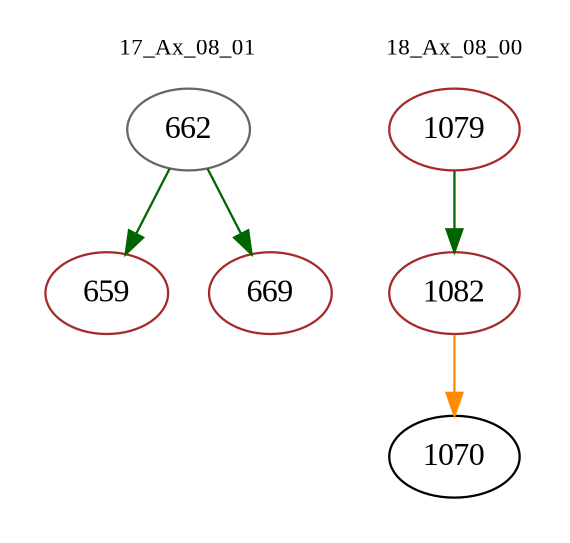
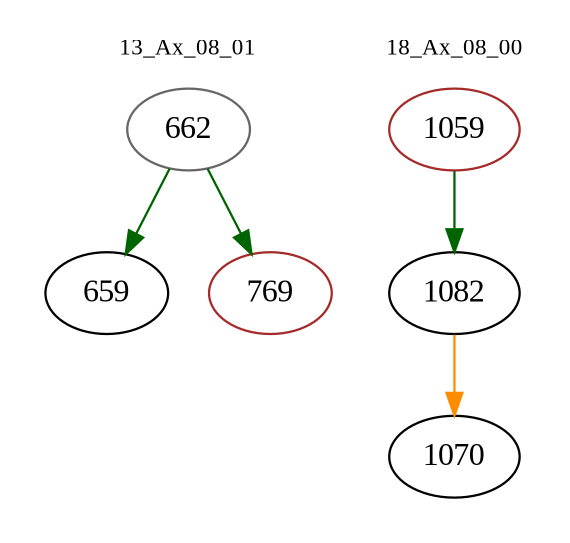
cluster "17_Ax_08_01": label "17_Ax_08_01" -> "13_Ax_08_01"
node "1079": label "1079" -> "1059"
node "659": color brown -> black
node "669": label "669" -> "769"
node "1082": color brown -> black
